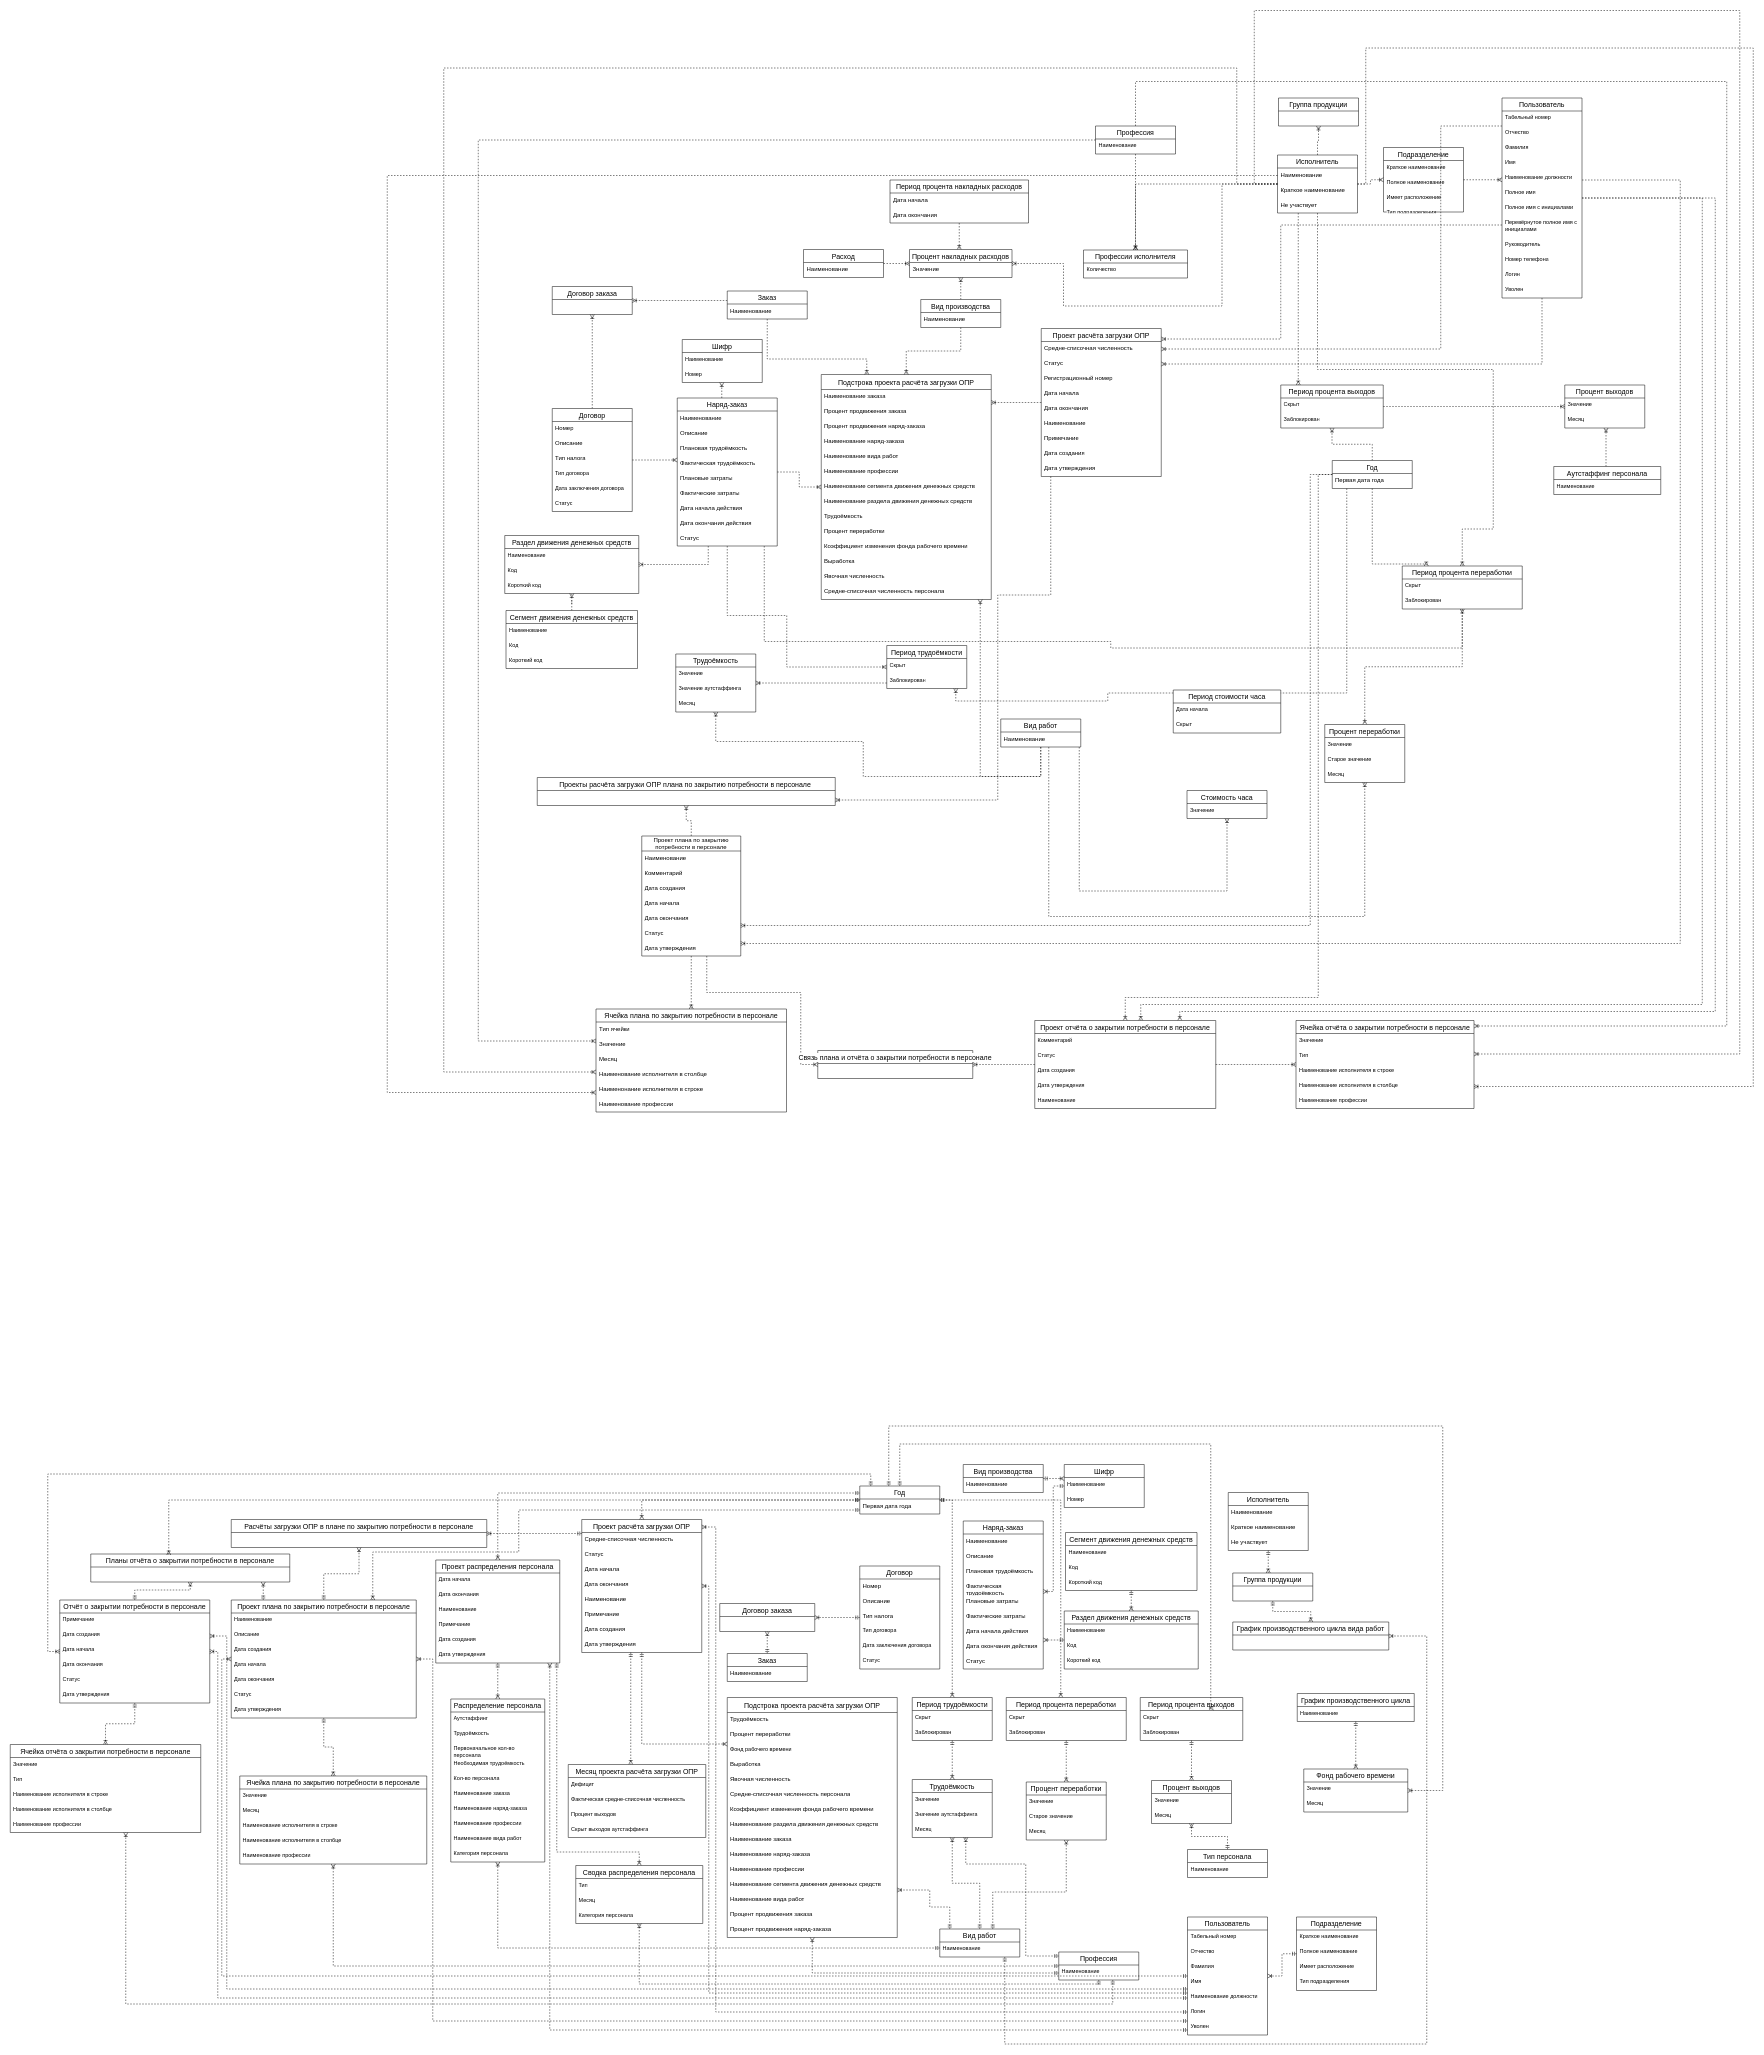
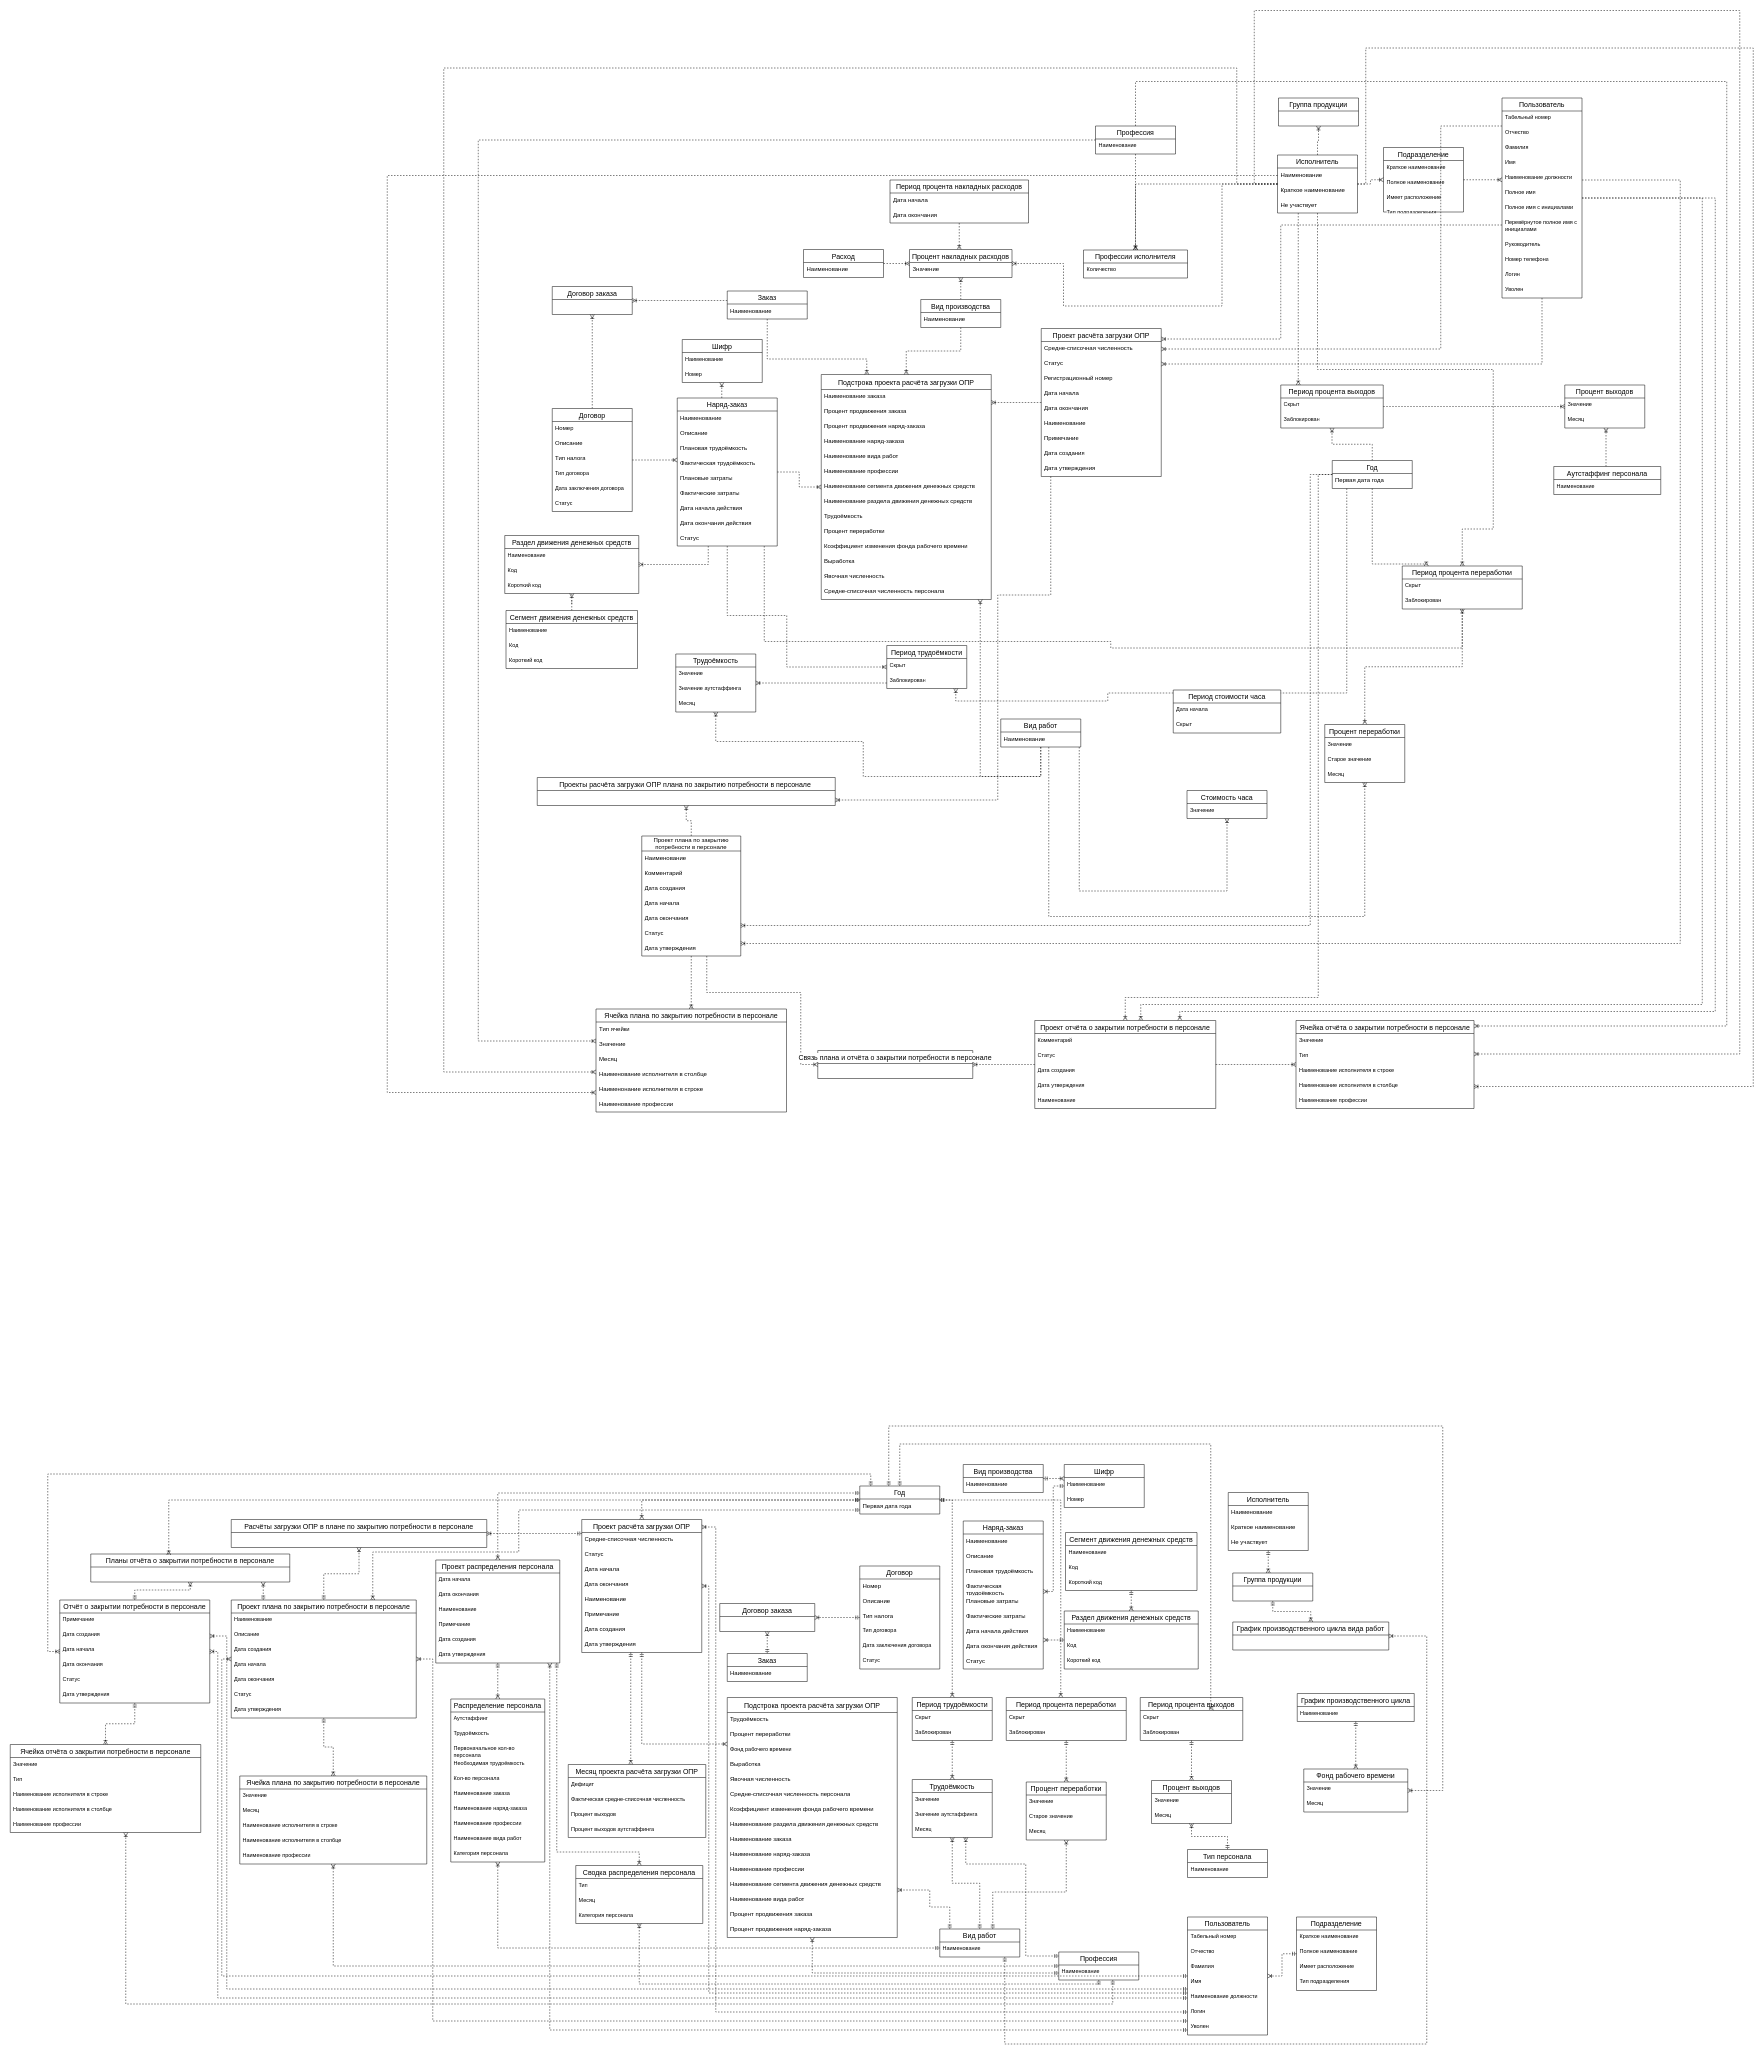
node "Скрыт выходов аутстаффинга": label "Скрыт выходов аутстаффинга" -> "Процент выходов аутстаффинга"
